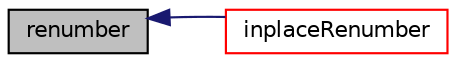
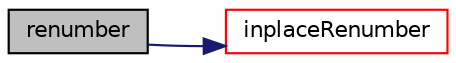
edge "inplaceRenumber" -> "renumber": reversed
